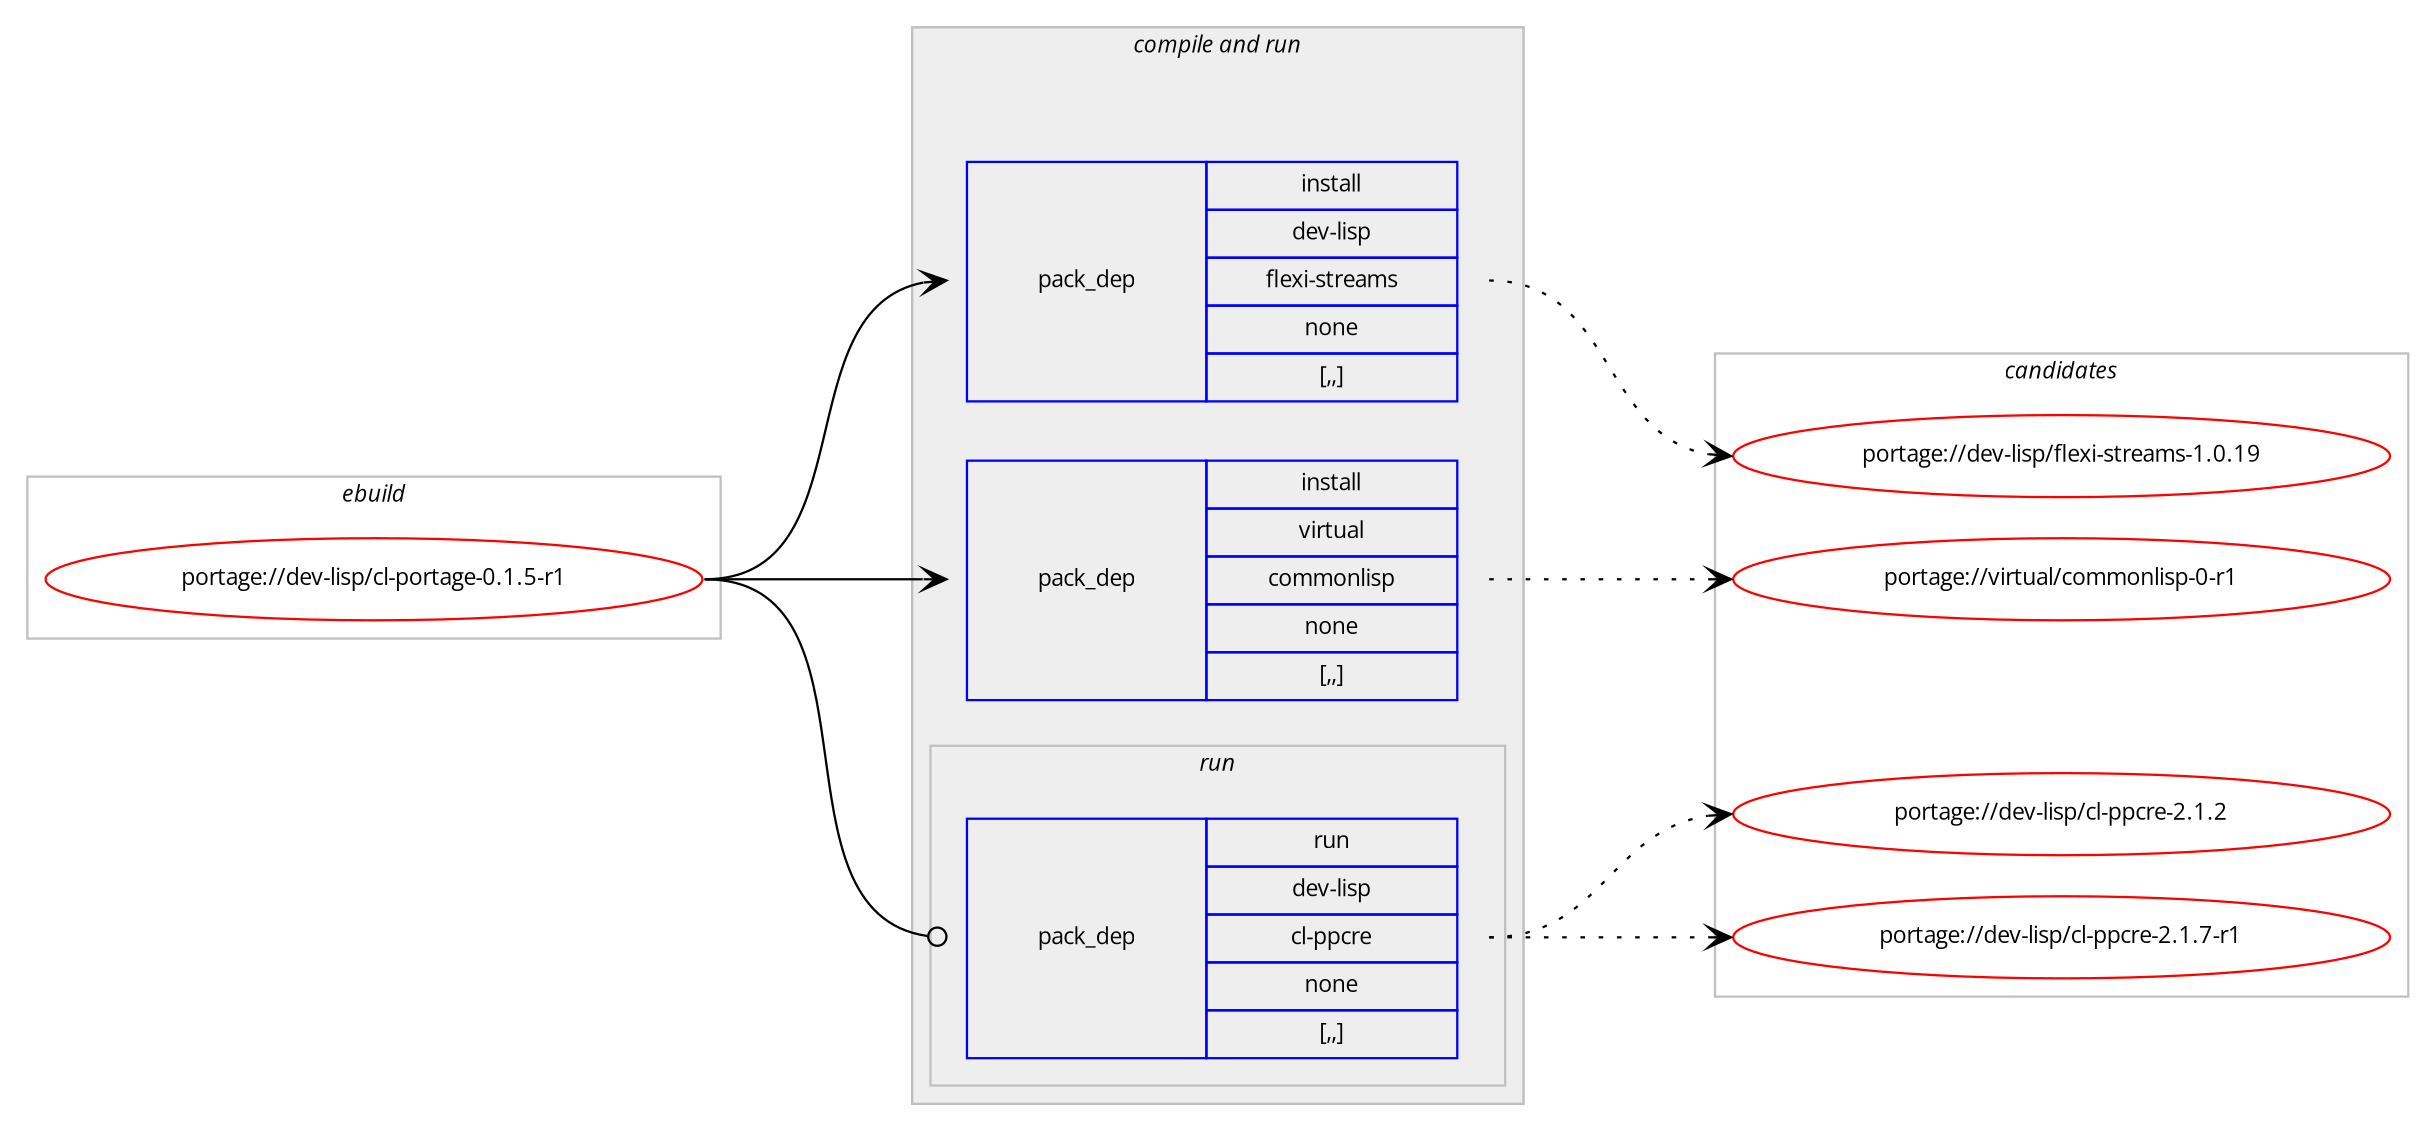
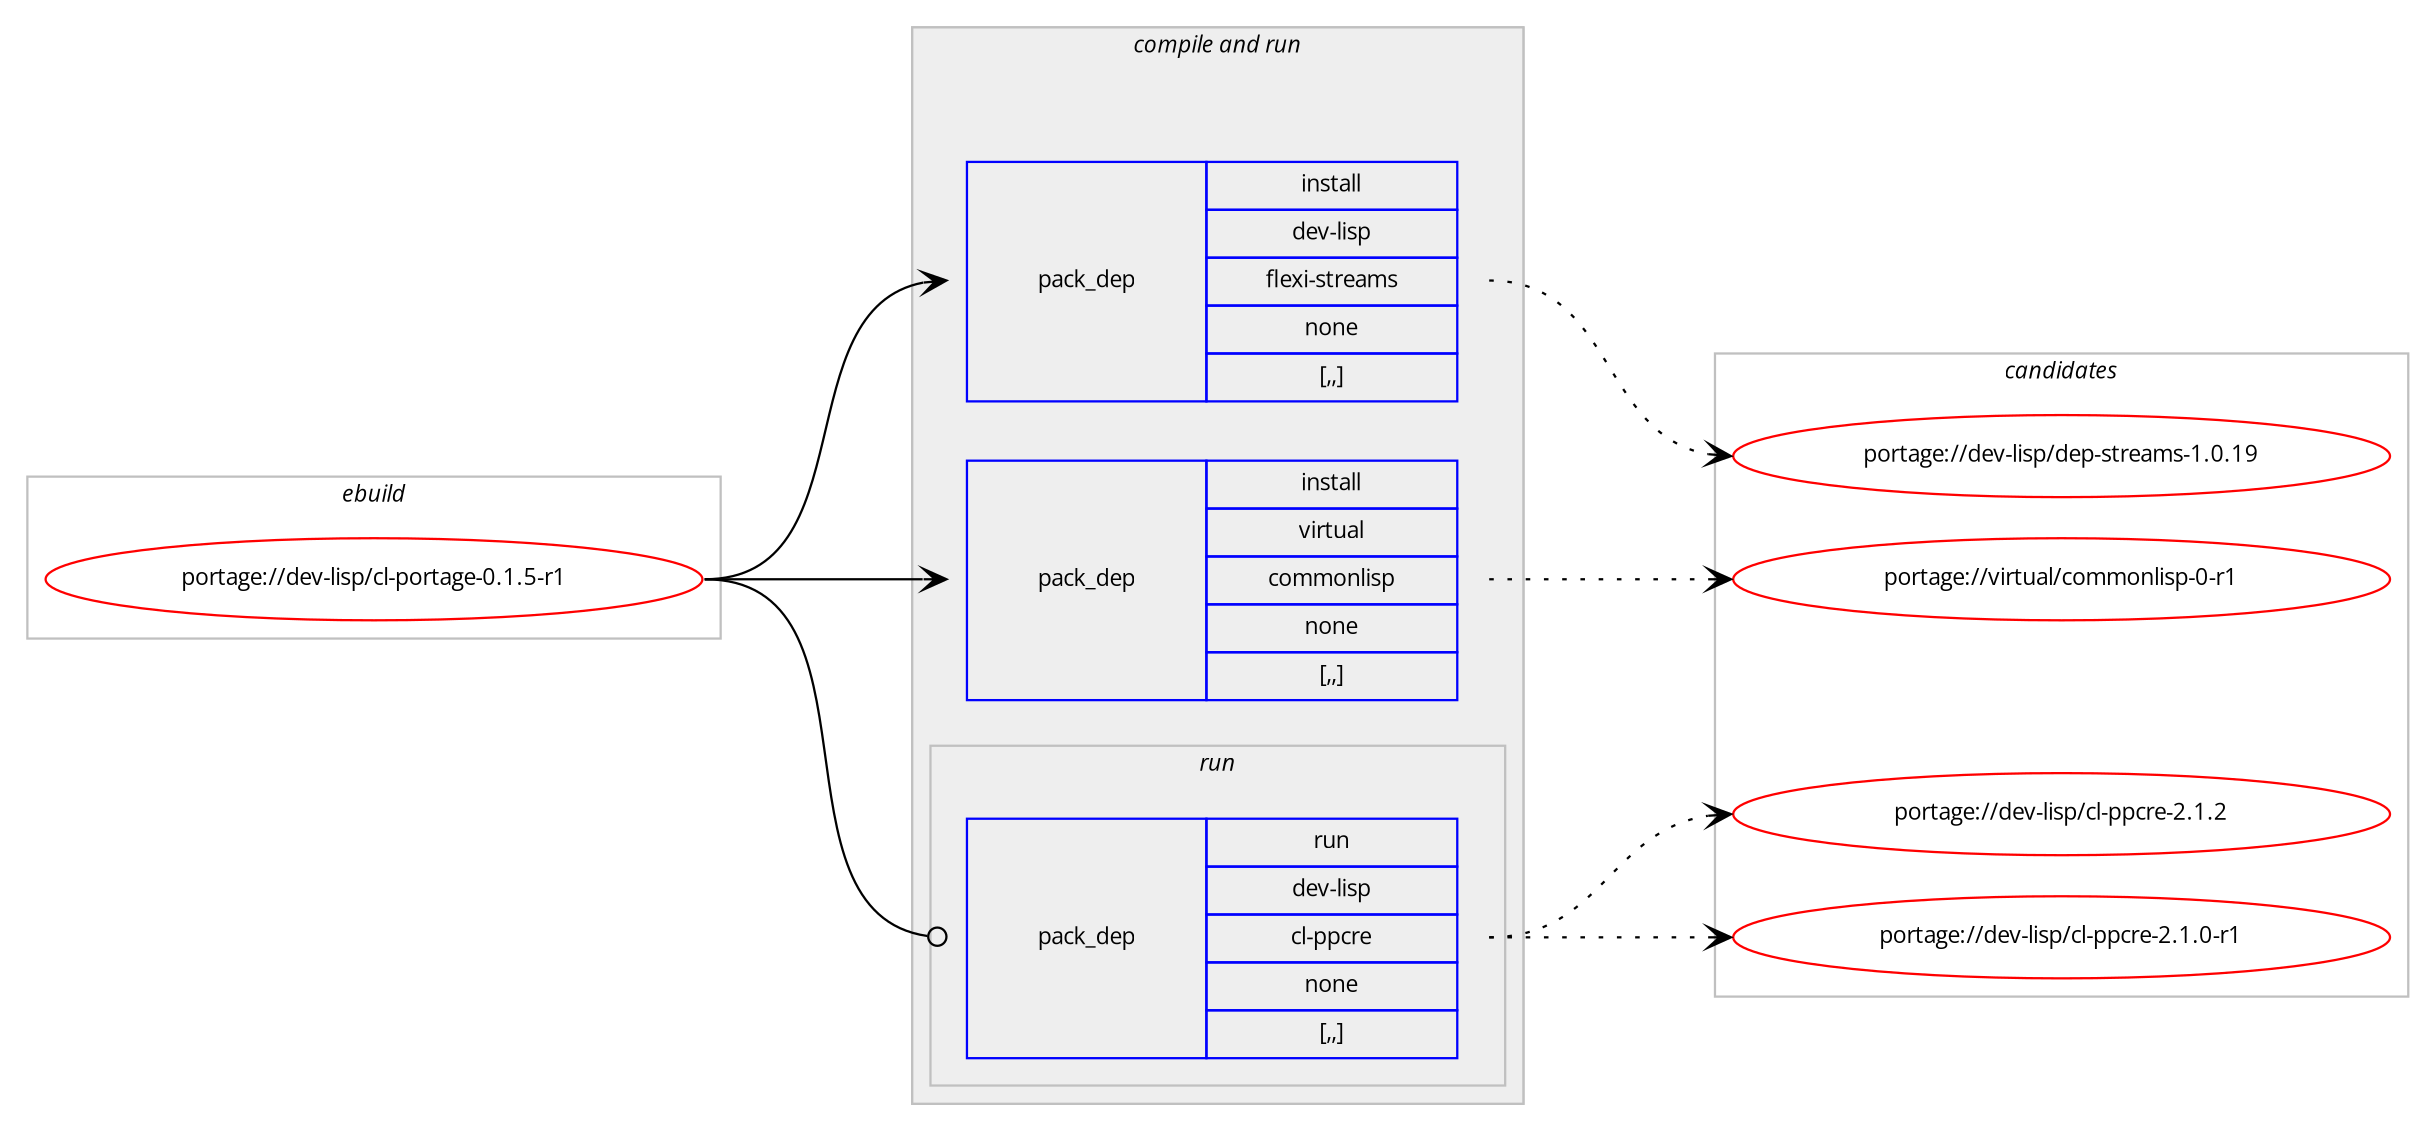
node "portage://dev-lisp/flexi-streams-1.0.19": label "portage://dev-lisp/flexi-streams-1.0.19" -> "portage://dev-lisp/dep-streams-1.0.19"
node "portage://dev-lisp/cl-ppcre-2.1.7-r1": label "portage://dev-lisp/cl-ppcre-2.1.7-r1" -> "portage://dev-lisp/cl-ppcre-2.1.0-r1"
